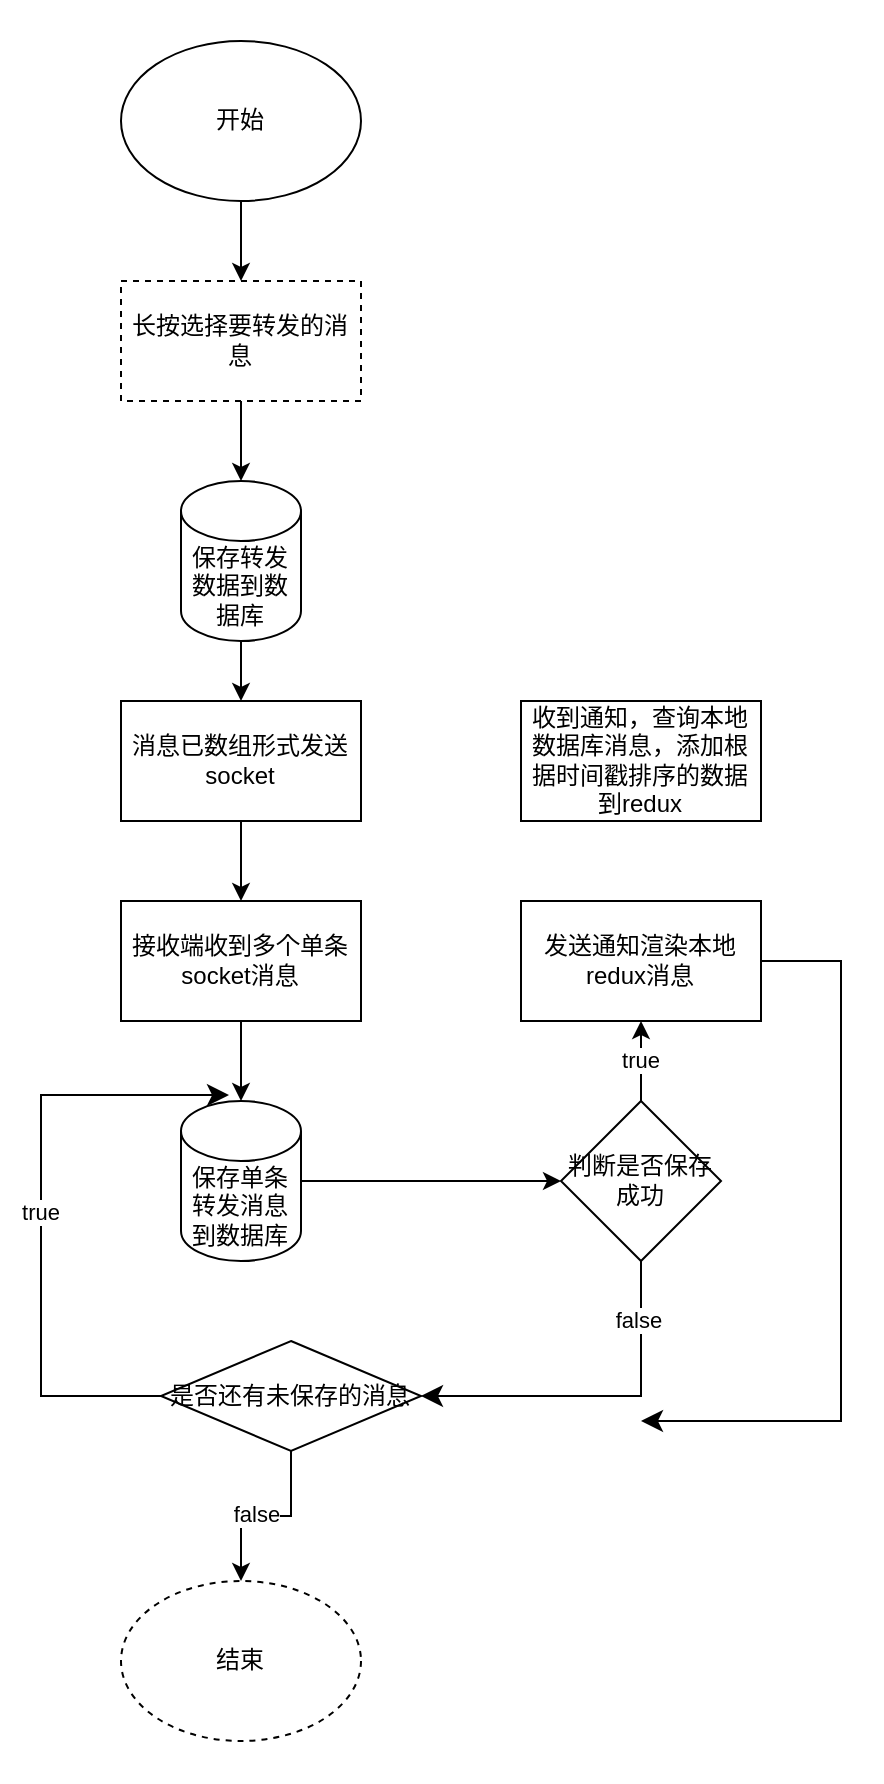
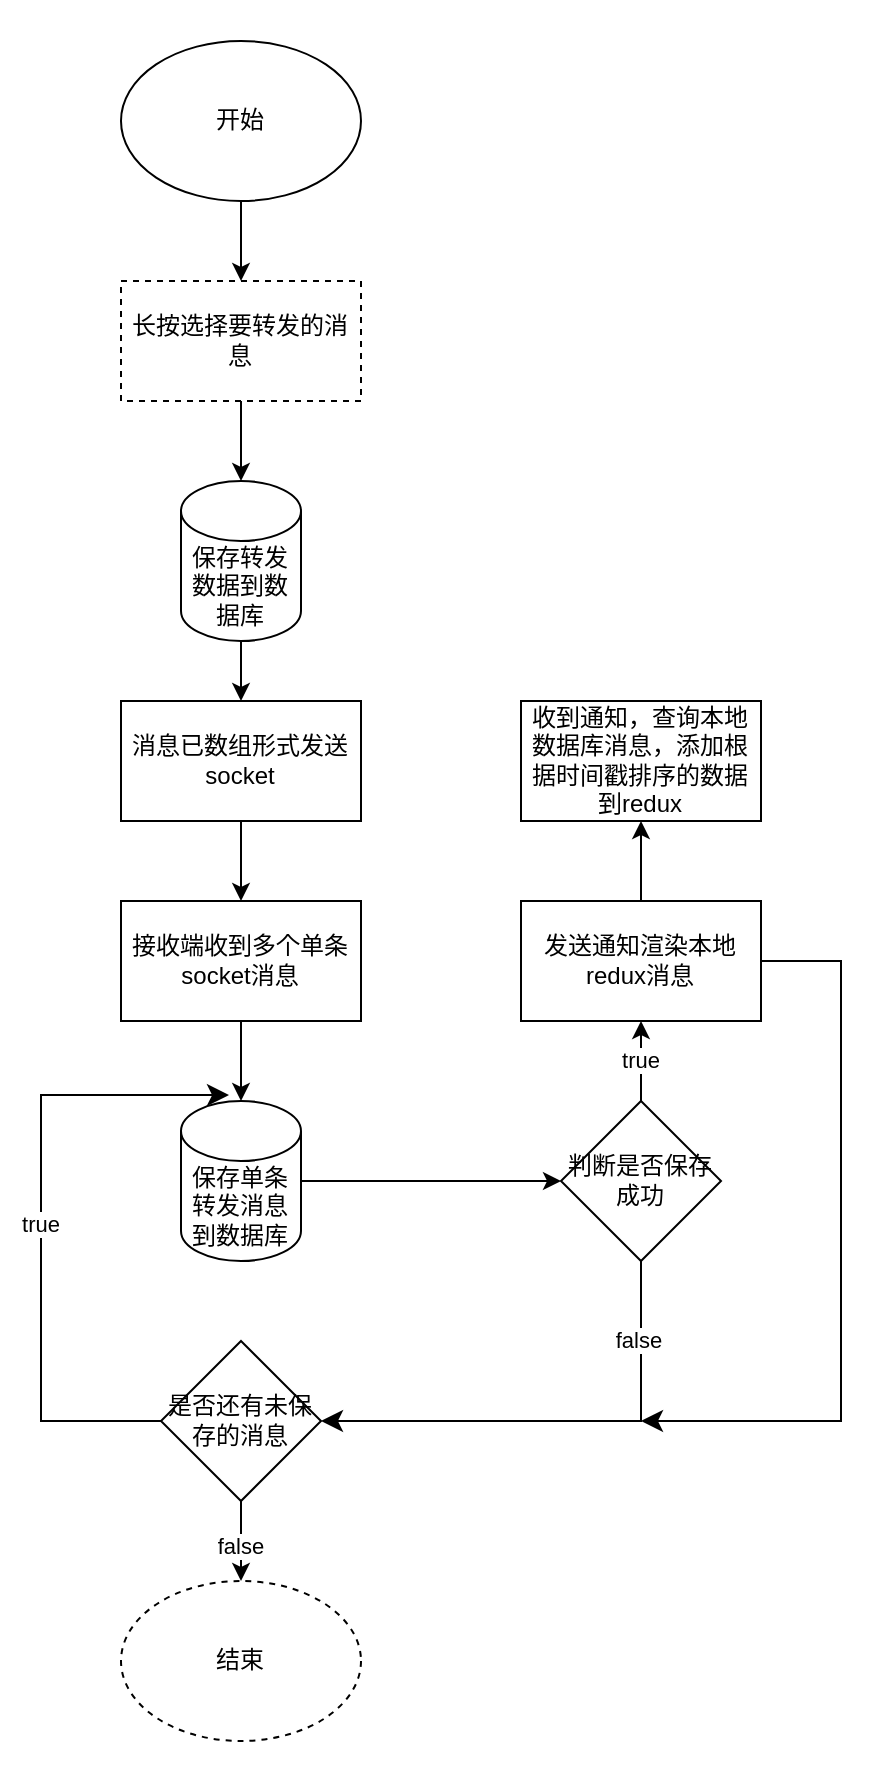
edge "发送通知渲染本地redux消息" -> "收到通知，查询本地数据库消息，添加根据时间戳排序的数据到redux": added
node "是否还有未保存的消息": size 260x110 -> 160x160
